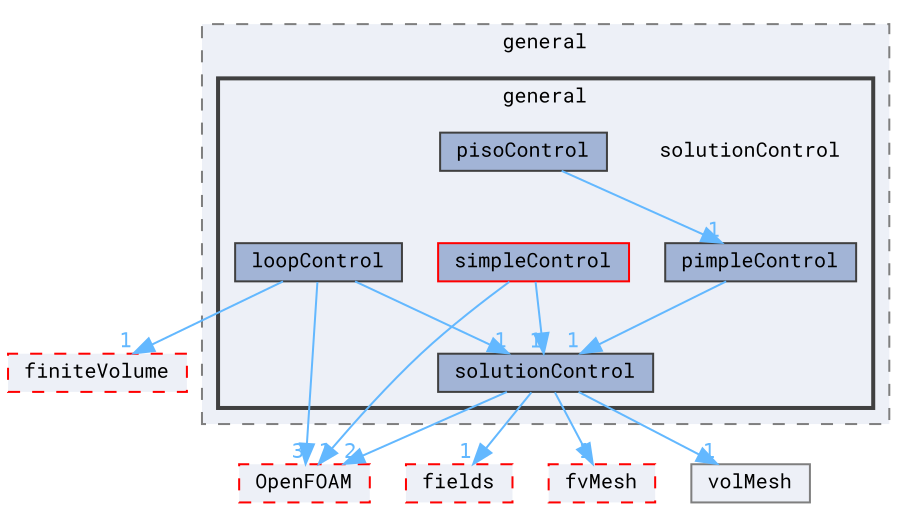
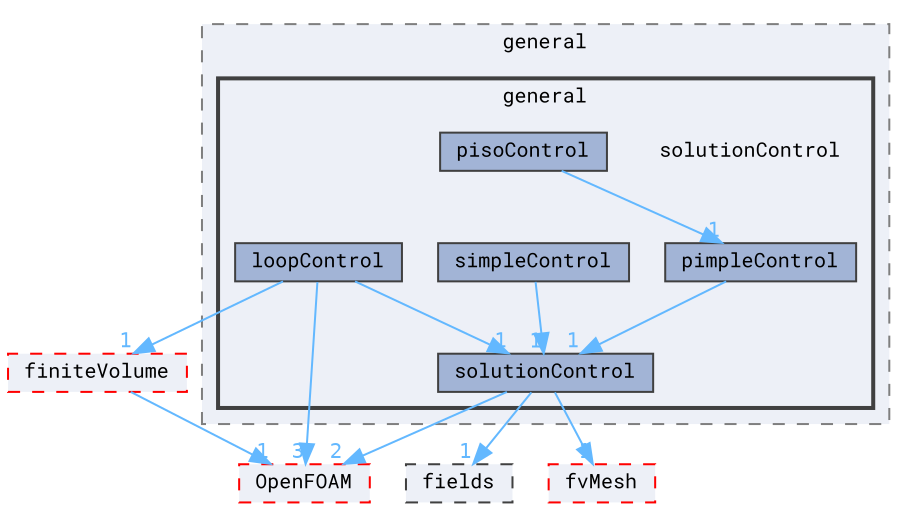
node "simpleControl": color red -> grey25
edge "simpleControl" -> "OpenFOAM": now "finiteVolume" -> "OpenFOAM"
node "fields": color red -> grey25
node "volMesh": removed
